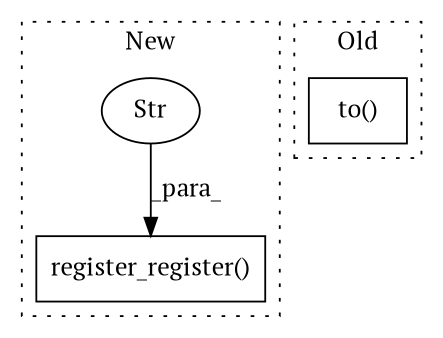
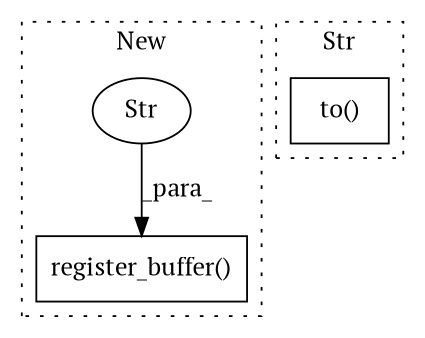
cluster "Old": label "Old" -> "Str"
node "register_register()": label "register_register()" -> "register_buffer()"
